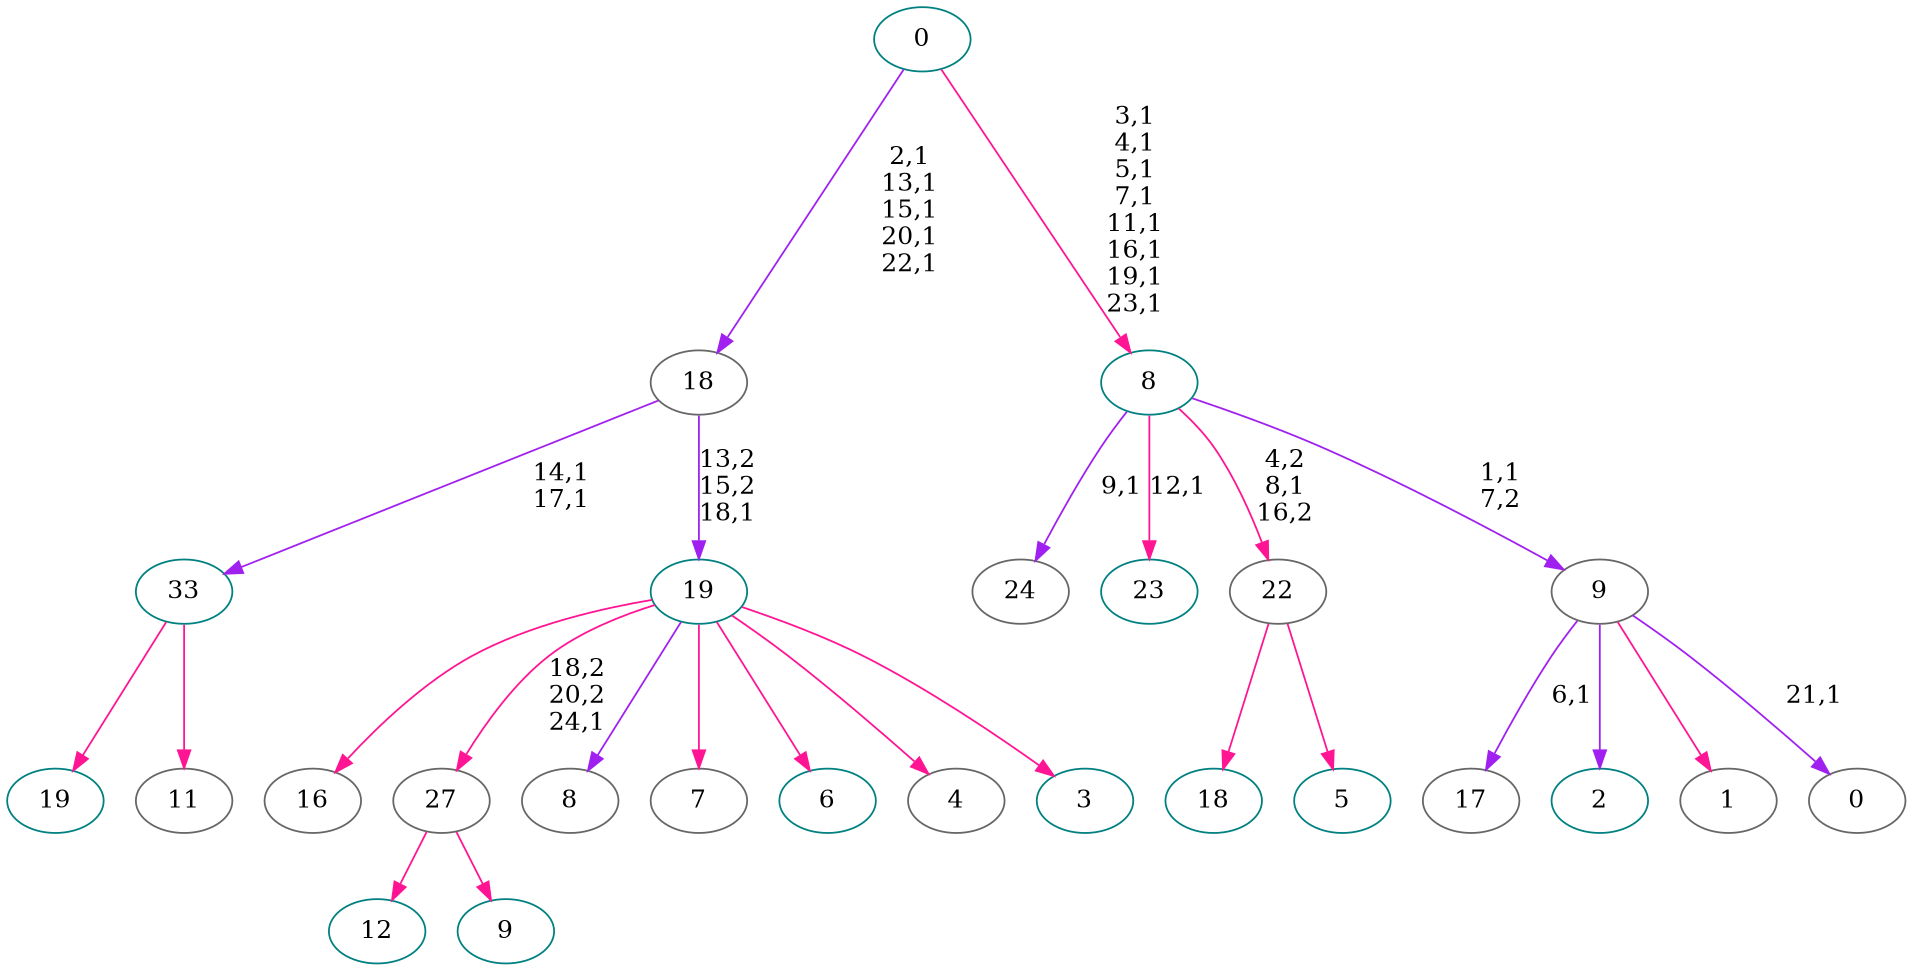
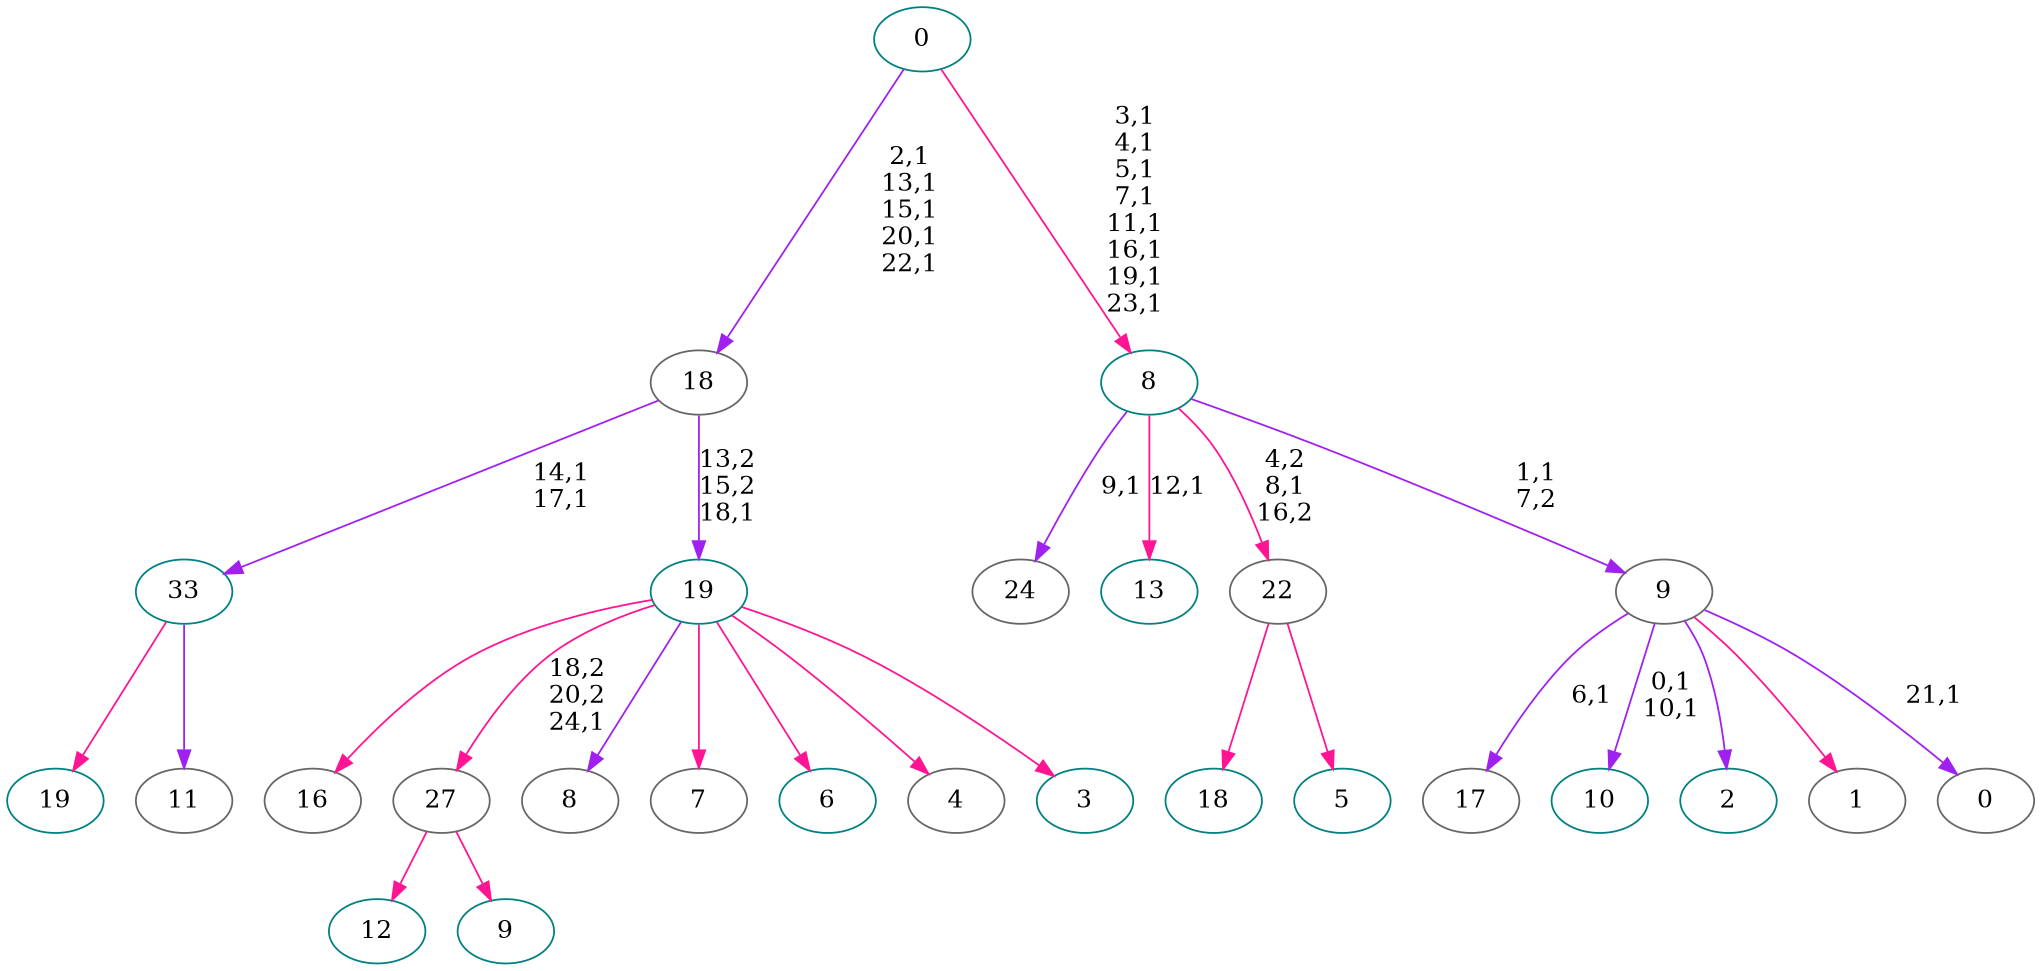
node "23": label "23" -> "13"
edge "33" -> "11": color deeppink -> purple
node "10": added
